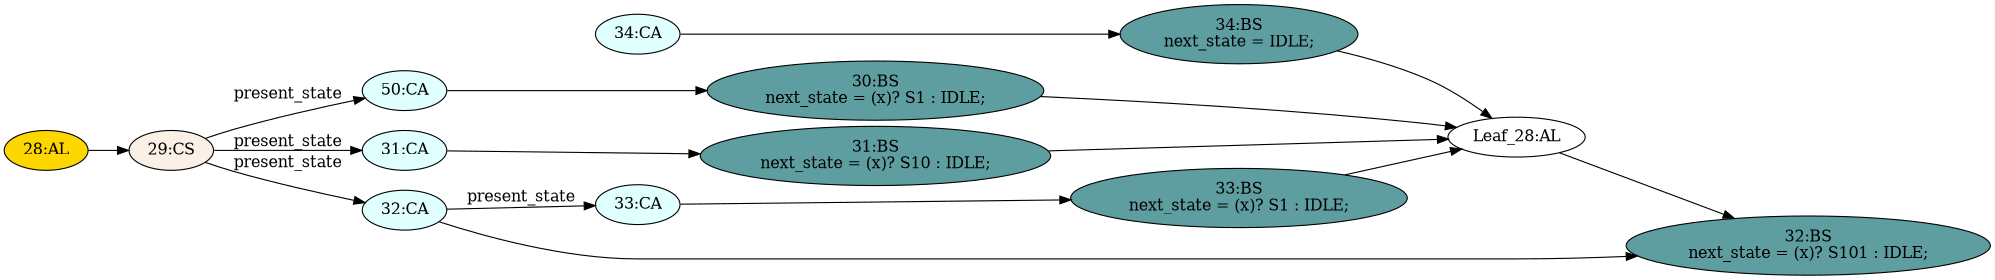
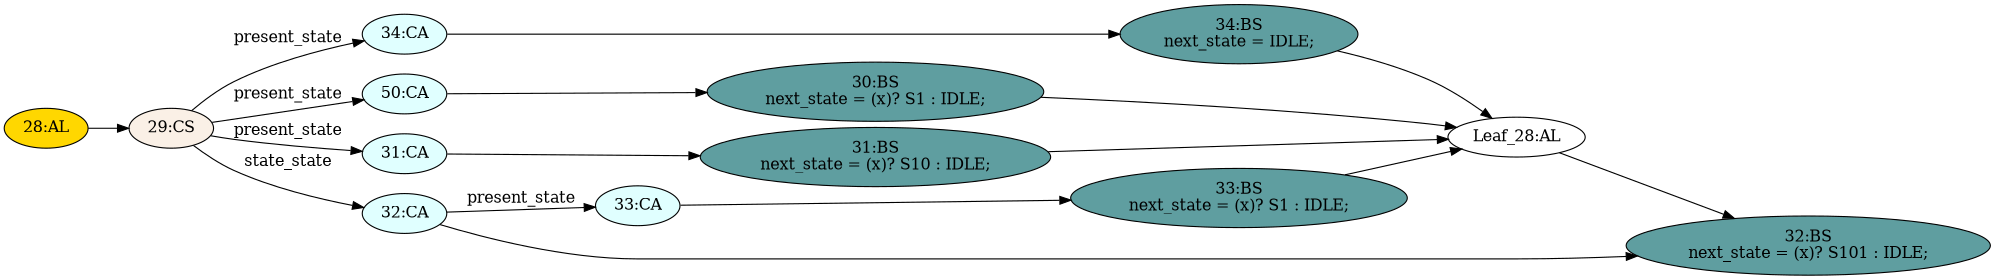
edge "29:CS" -> "34:CA": added, label "present_state"
edge "29:CS" -> "32:CA": label "present_state" -> "state_state"
